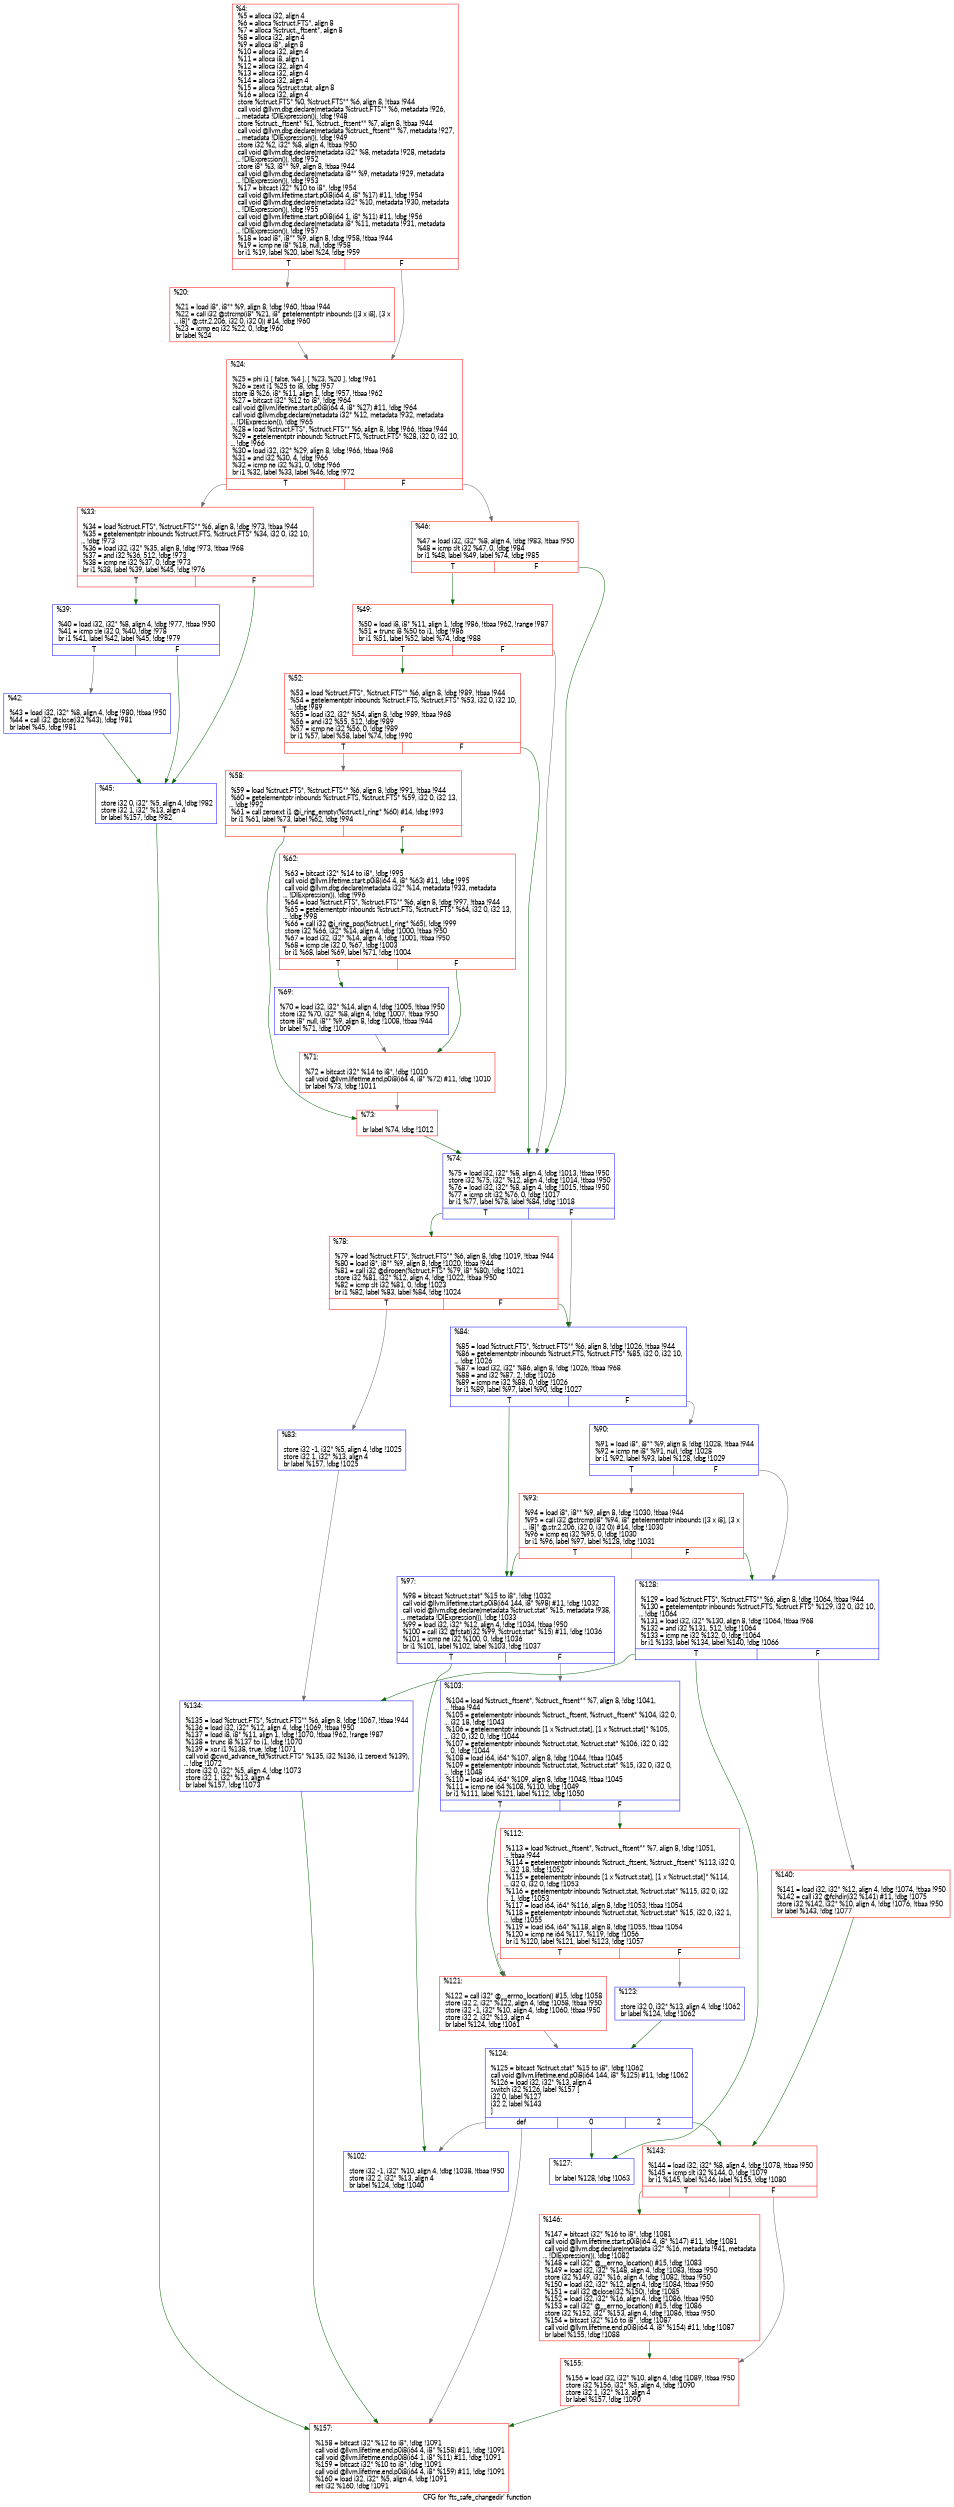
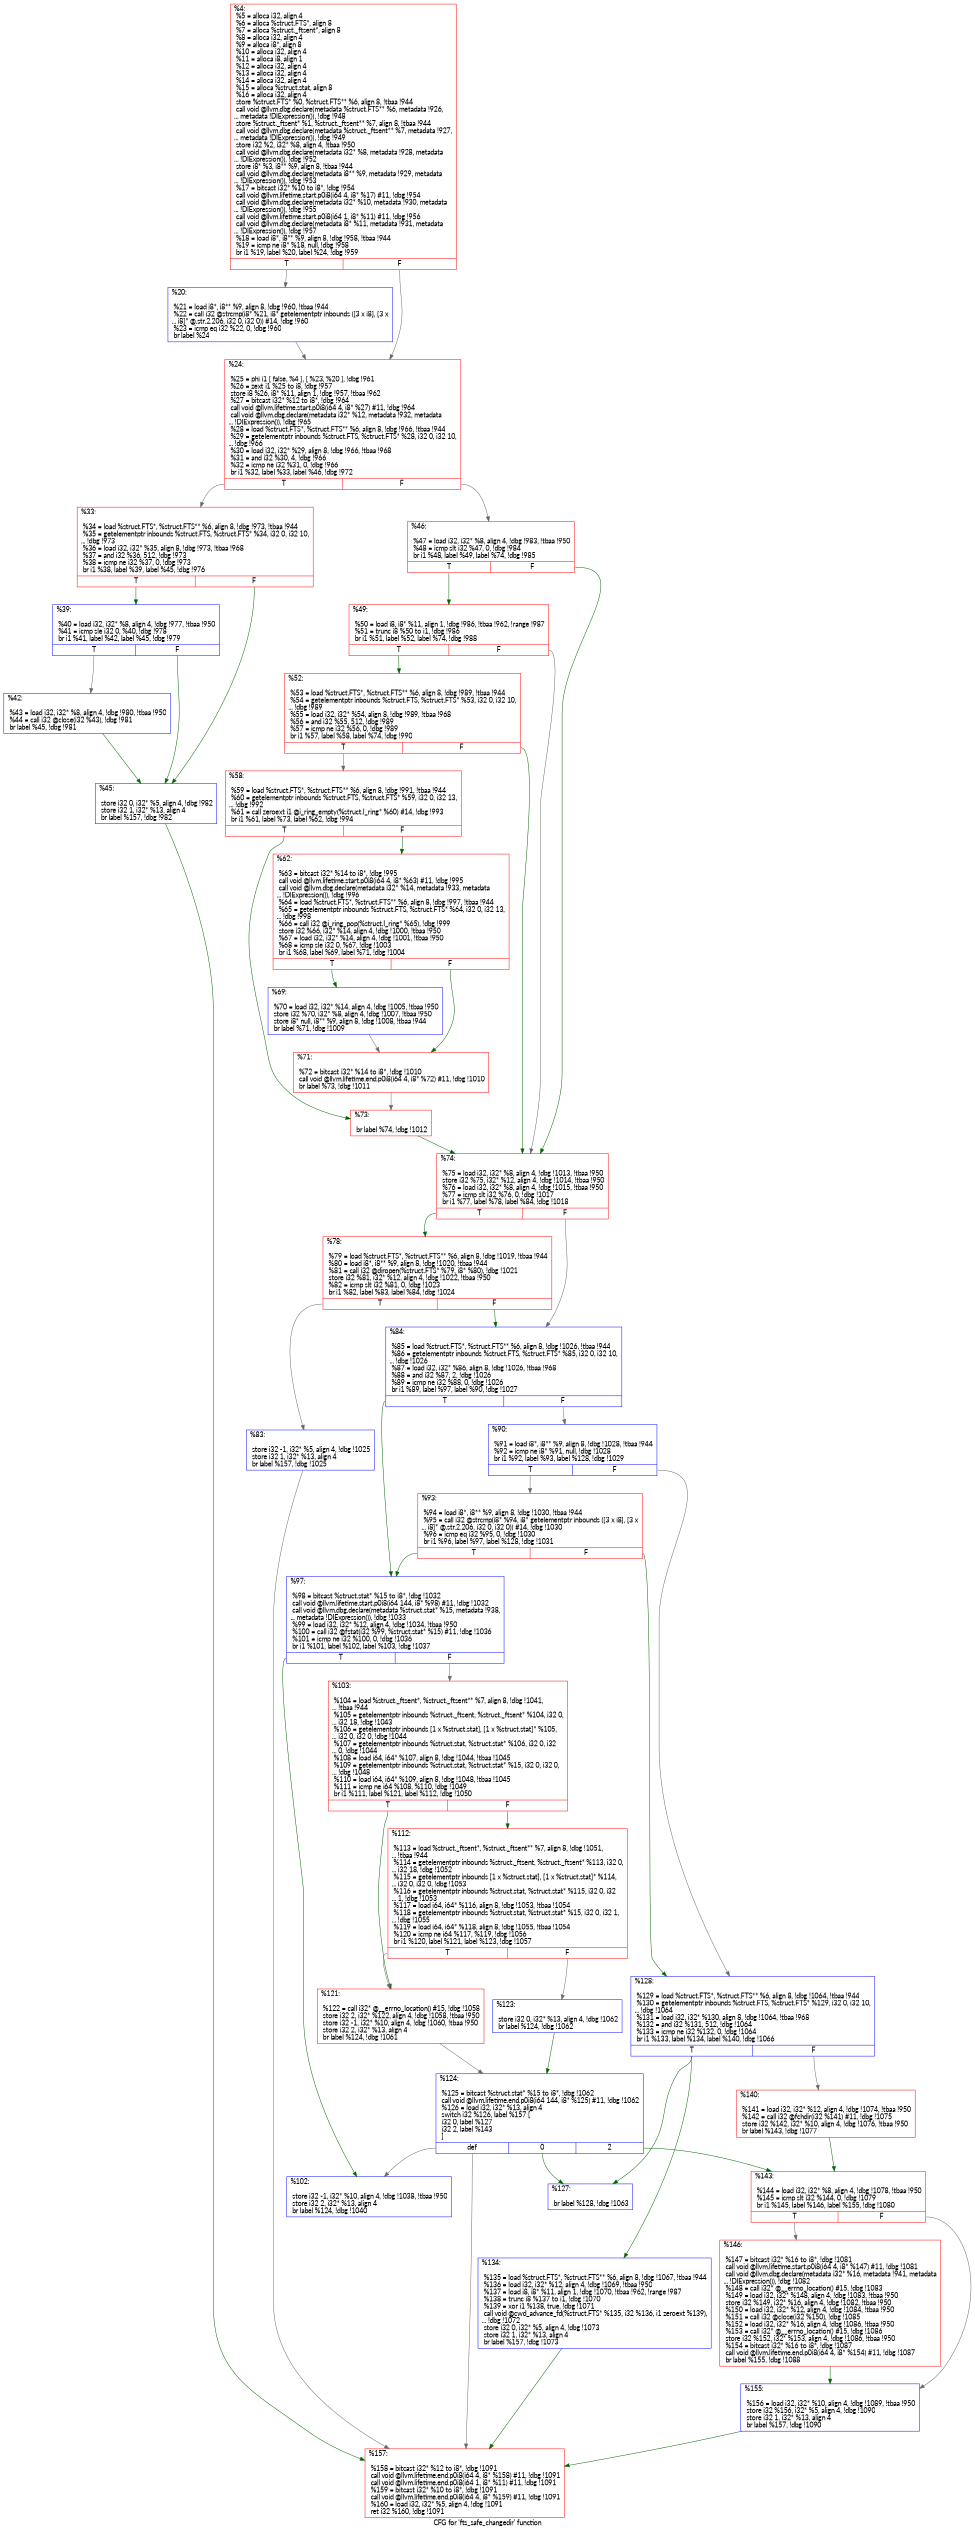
node "%20:": color red -> blue
node "%74:": color blue -> red
edge "%83:" -> "%134:": now "%83:" -> "%157:"
node "%103:": color blue -> red
edge "%143:" -> "%146:": color darkgreen -> gray40
node "%155:": color red -> blue
